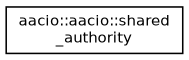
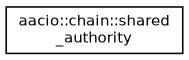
node "aacio::aacio::shared _authority": label "aacio::aacio::shared _authority" -> "aacio::chain::shared _authority"
